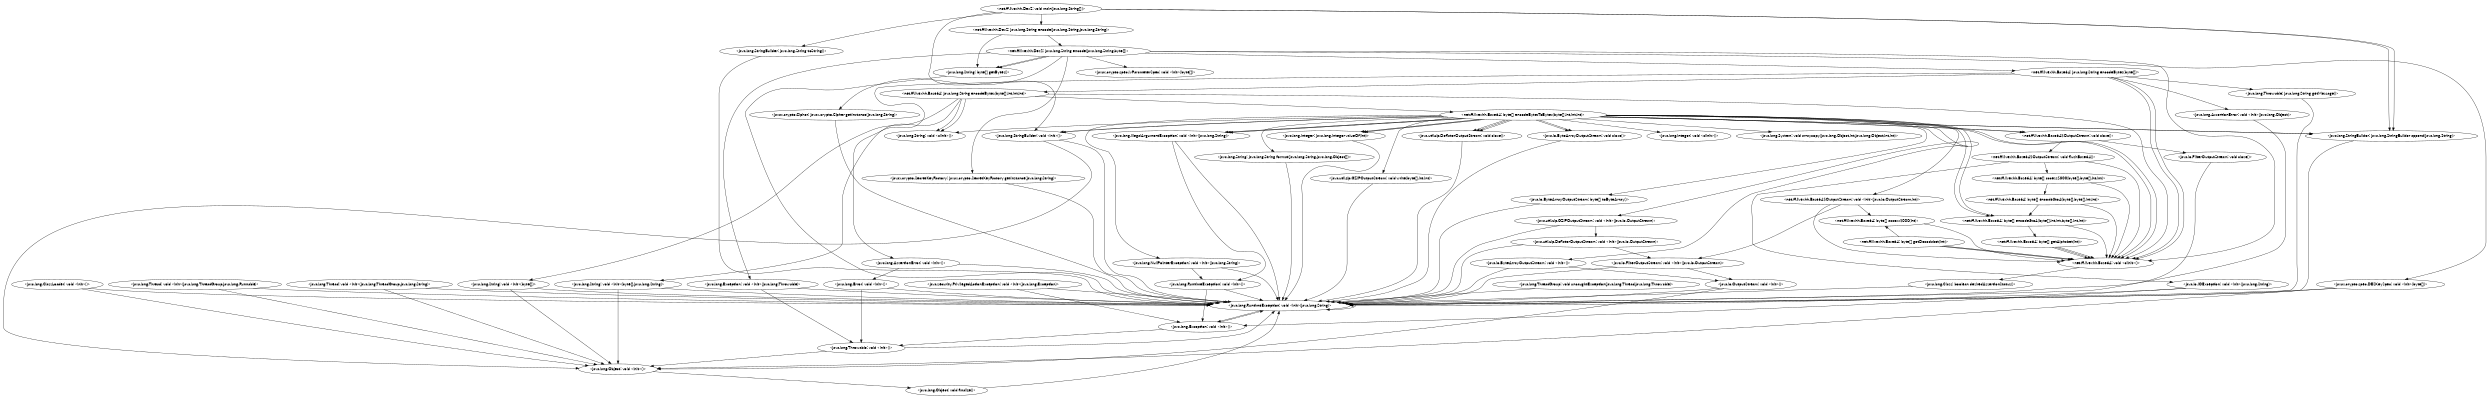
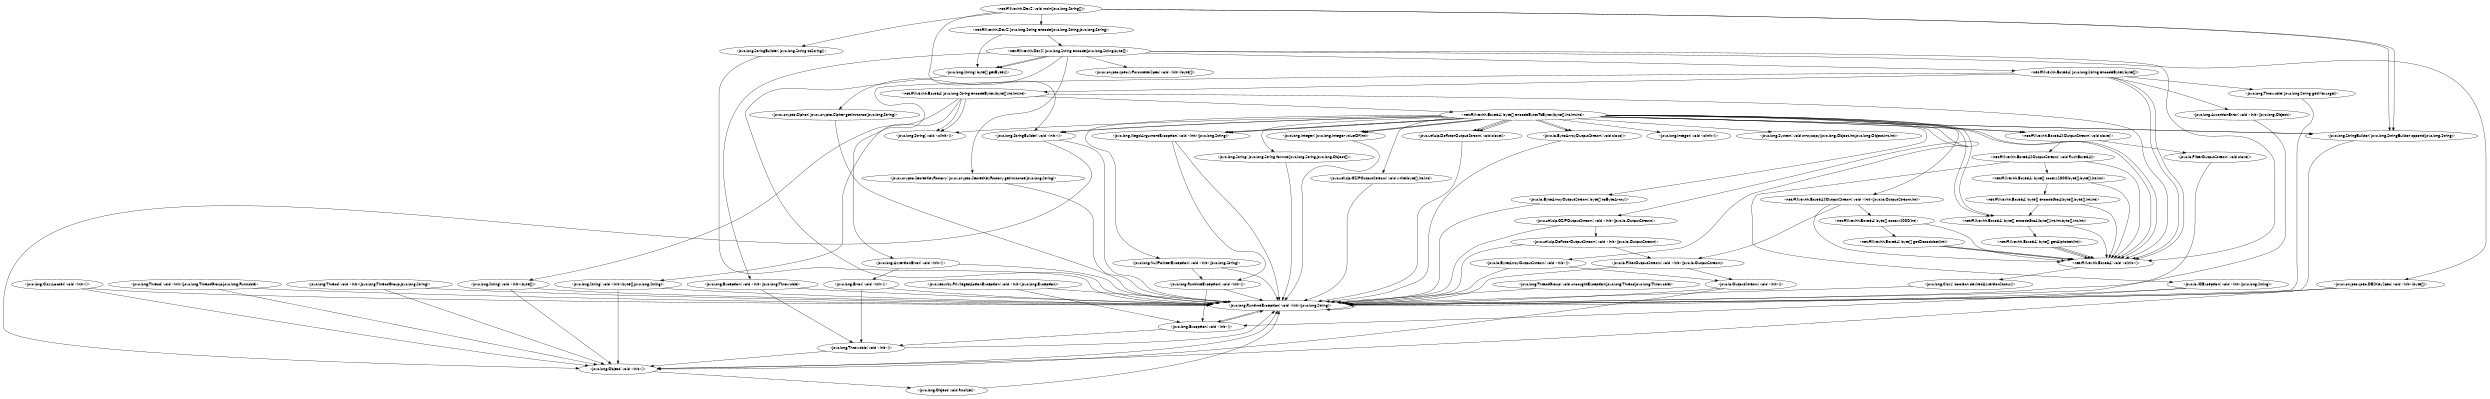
edge "<net.ff.livexhh.Base64: byte[] getDecodabet(int)>" -> "<net.ff.livexhh.Base64: byte[] access$000(int)>": reversed
edge "<java.lang.Object: void <init>()>" -> "<java.lang.RuntimeException: void <init>(java.lang.String)>": added
